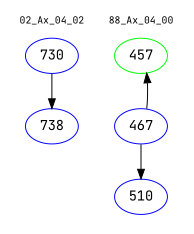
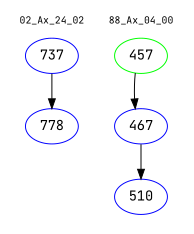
cluster "02_Ax_04_02": label "02_Ax_04_02" -> "02_Ax_24_02"
node "730": label "730" -> "737"
edge "467" -> "457": reversed
node "738": label "738" -> "778"
